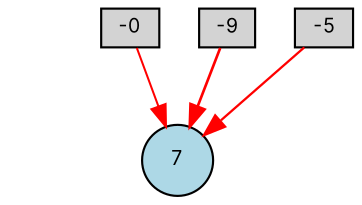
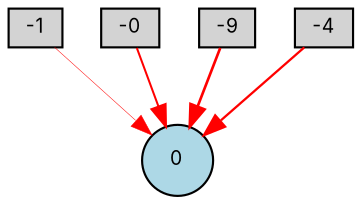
node "-1": added
node "-5": label "-5" -> "-4"
node "7": label "7" -> "0"
